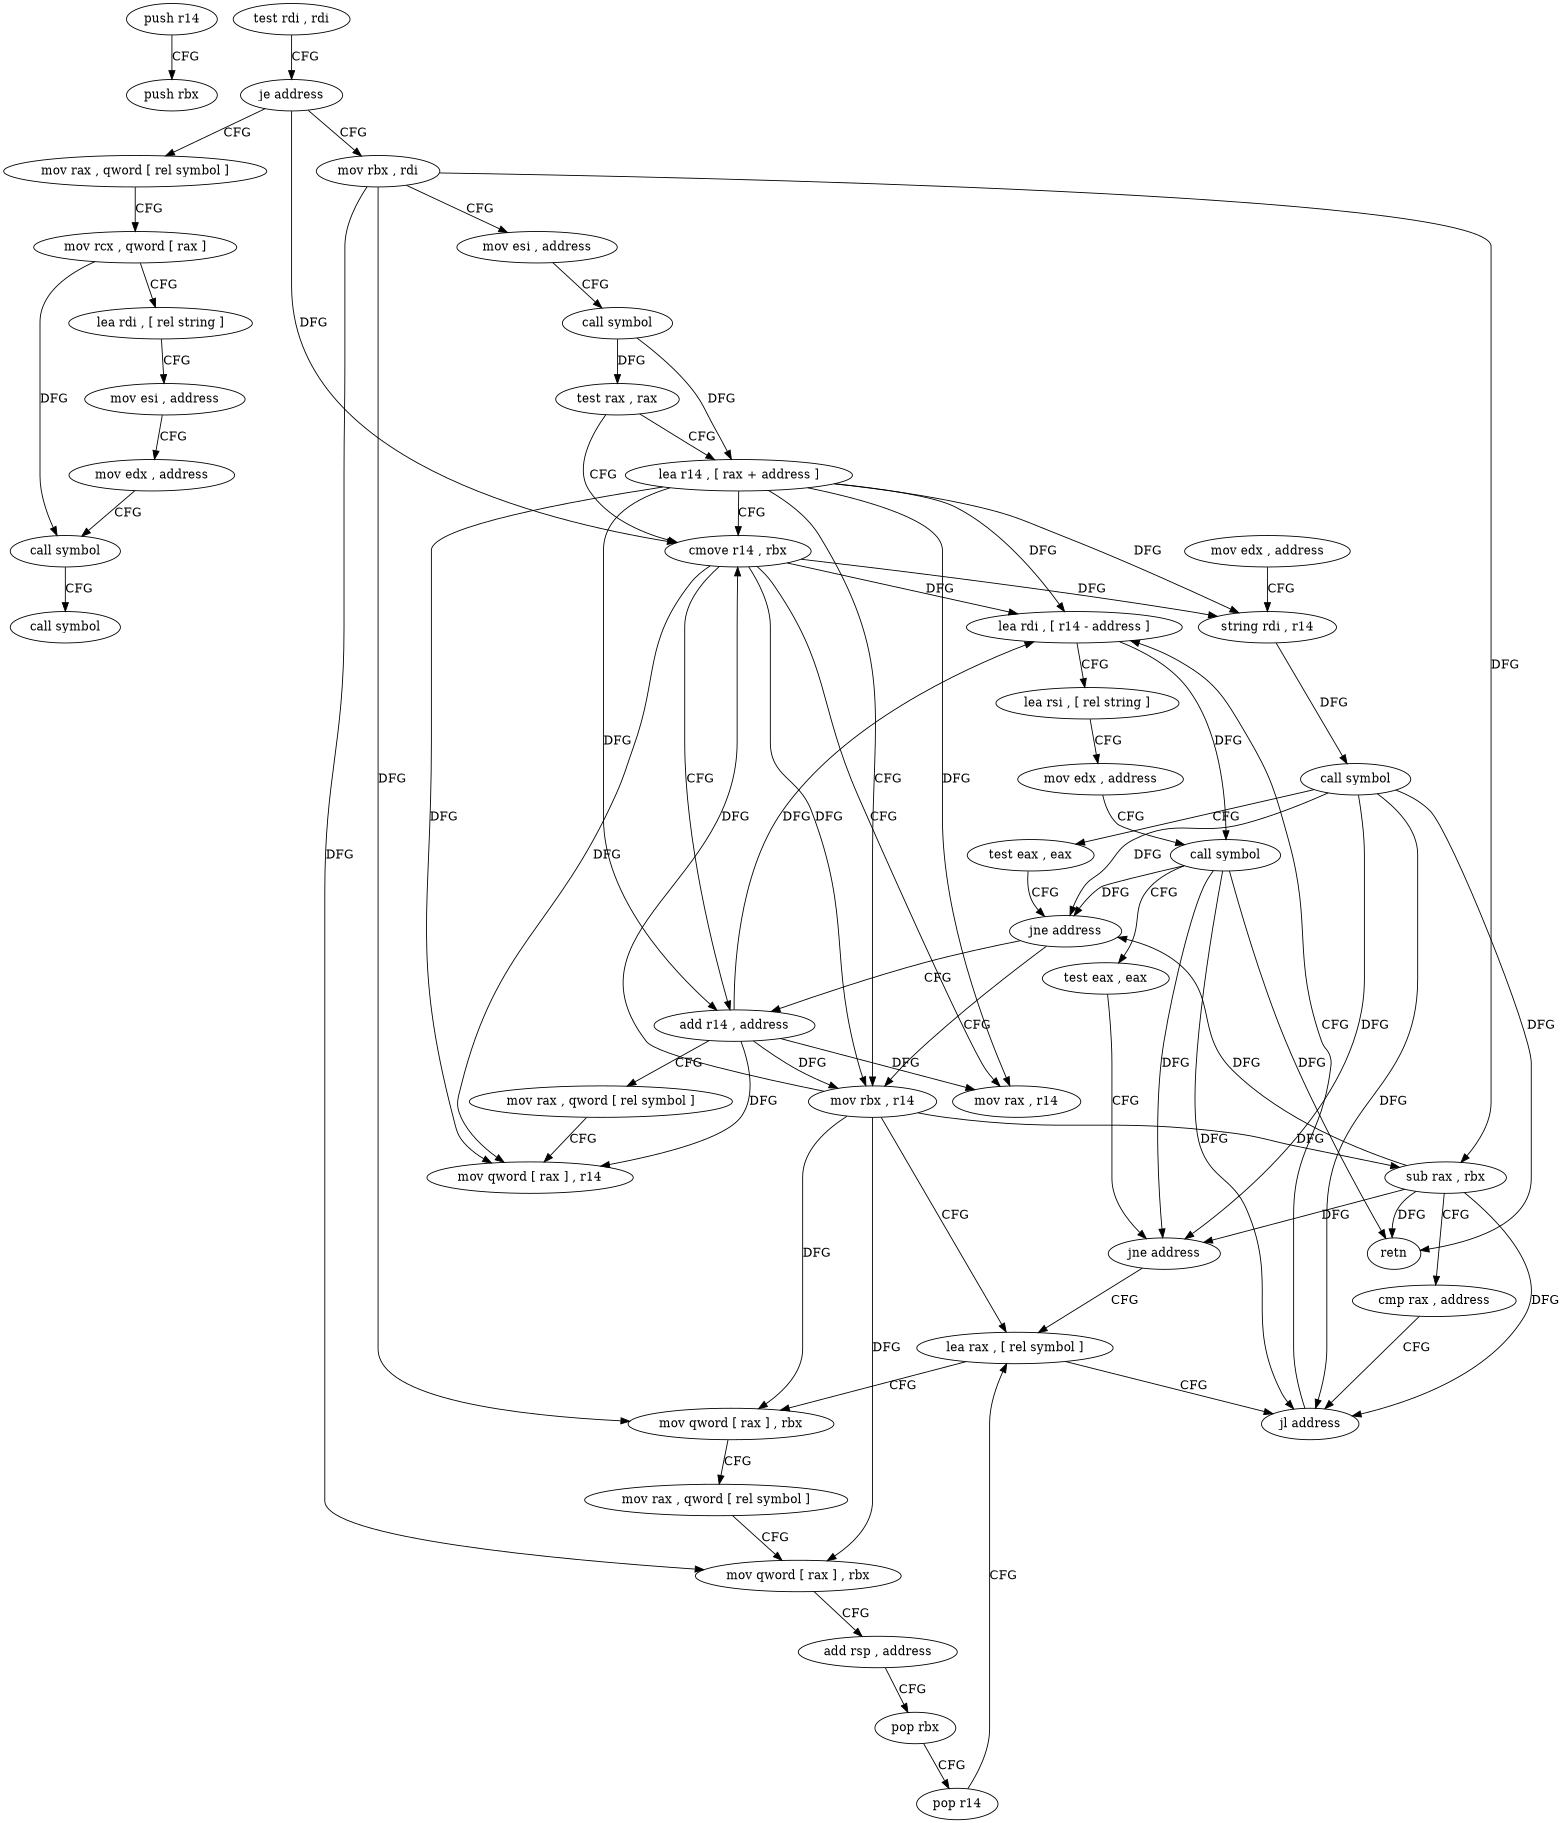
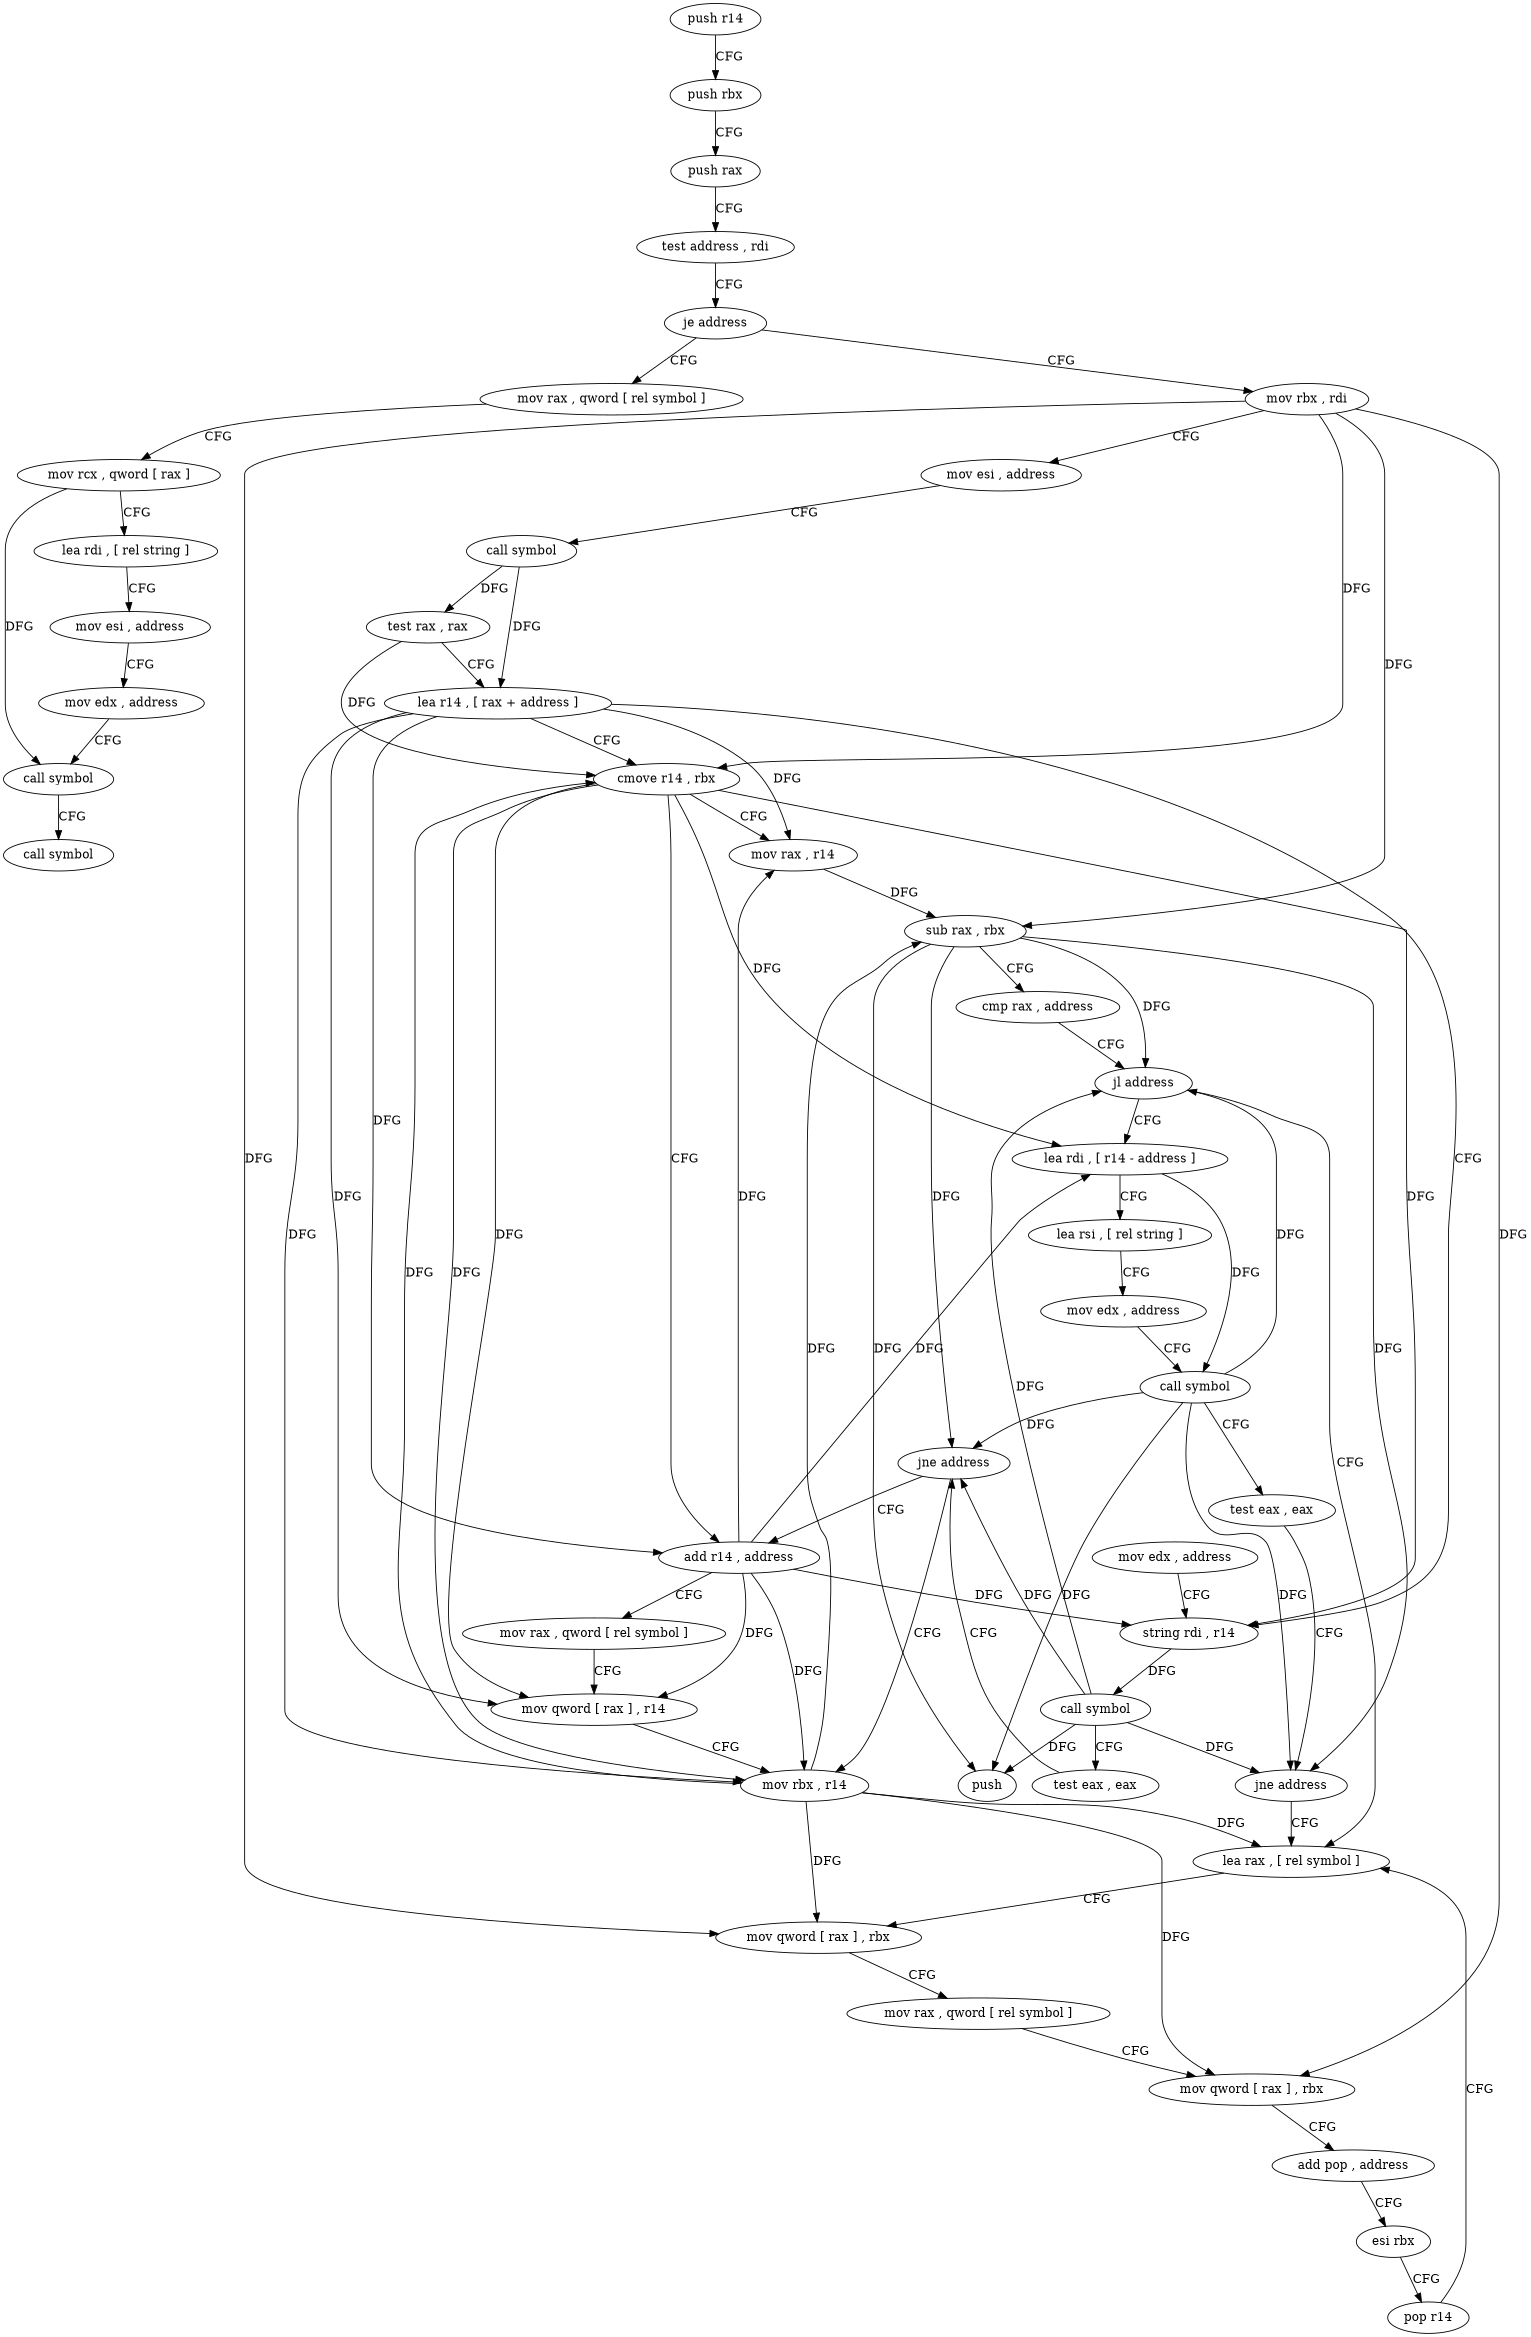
node "test rdi , rdi": label "test rdi , rdi" -> "test address , rdi"
node "push rax": added
edge "je address" -> "cmove r14 , rbx": now "mov rbx , rdi" -> "cmove r14 , rbx"
edge "test rax , rax" -> "cmove r14 , rbx": label "CFG" -> "DFG"
edge "lea r14 , [ rax + address ]" -> "lea rdi , [ r14 - address ]": removed, label "DFG"
edge "lea r14 , [ rax + address ]" -> "string rdi , r14": label "DFG" -> "CFG"
edge "lea r14 , [ rax + address ]" -> "mov rbx , r14": label "CFG" -> "DFG"
edge "mov rax , r14" -> "sub rax , rbx": added, label "DFG"
edge "mov rbx , r14" -> "lea rax , [ rel symbol ]": label "CFG" -> "DFG"
node "retn": label "retn" -> "push"
edge "lea rax , [ rel symbol ]" -> "jl address": reversed
edge "add r14 , address" -> "string rdi , r14": added, label "DFG"
node "add rsp , address": label "add rsp , address" -> "add pop , address"
node "pop rbx": label "pop rbx" -> "esi rbx"
edge "mov qword [ rax ] , r14" -> "mov rbx , r14": added, label "CFG"
